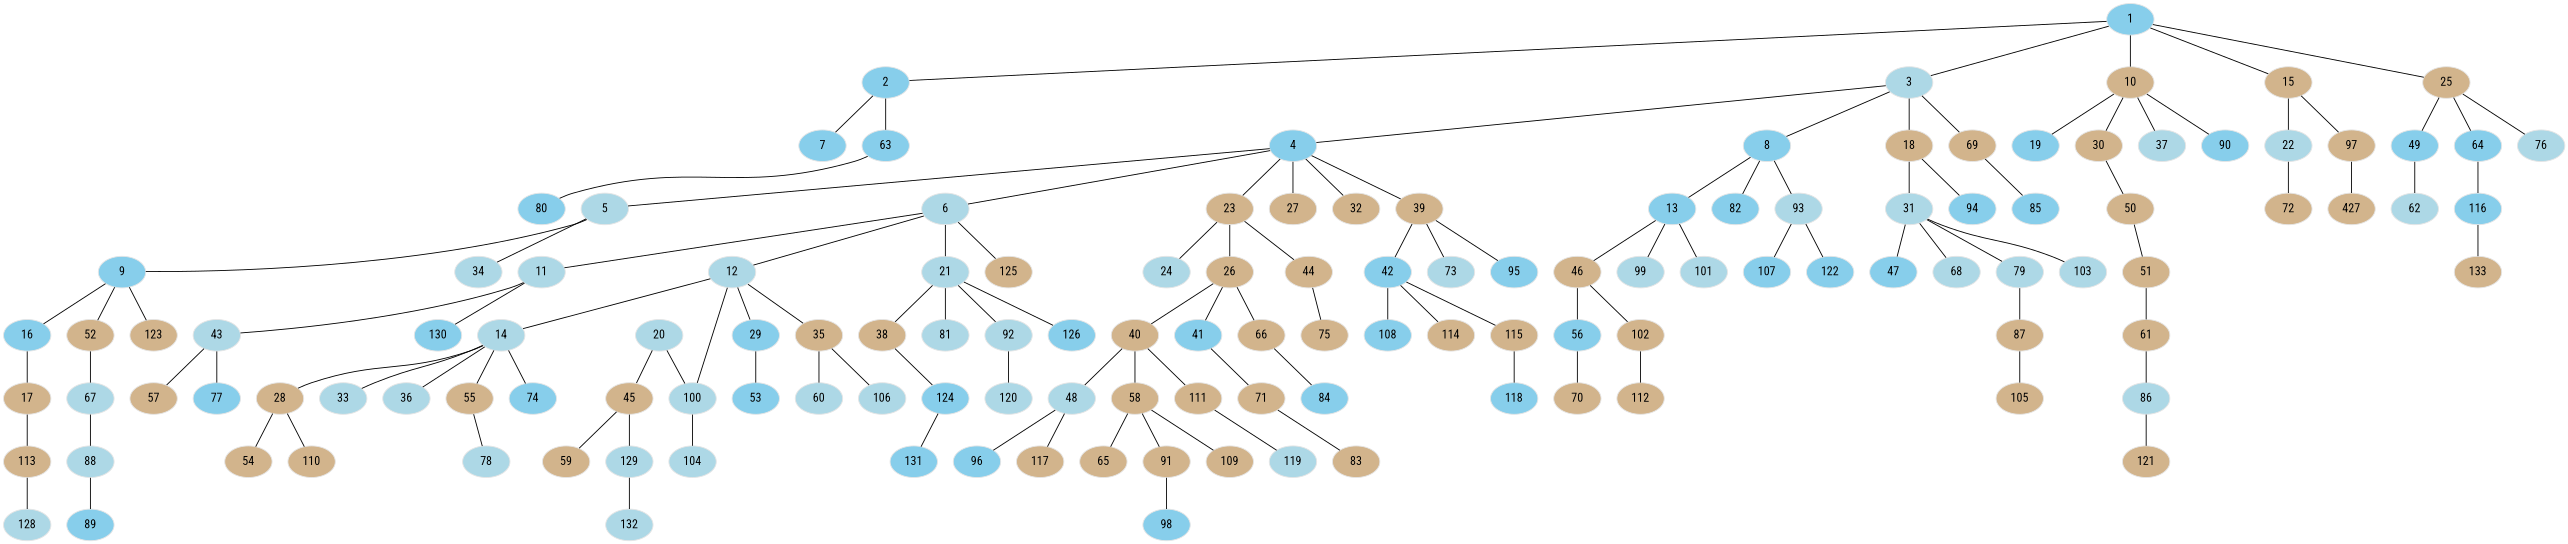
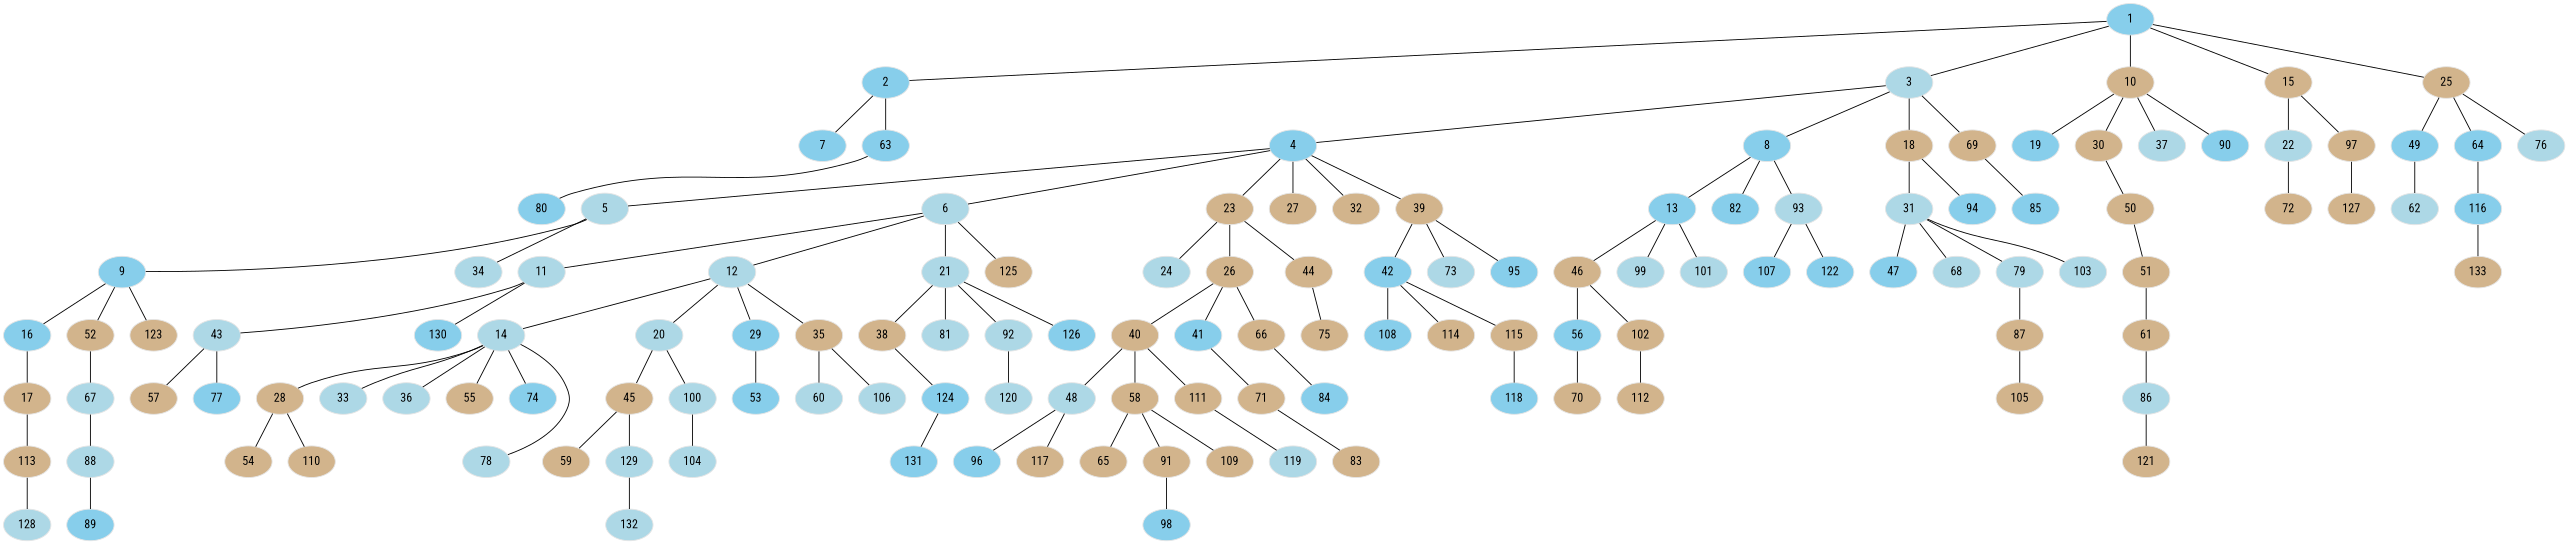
node "427": label "427" -> "127"
edge "12" -- "100": now "12" -- "20"
edge "55" -- "78": now "14" -- "78"
